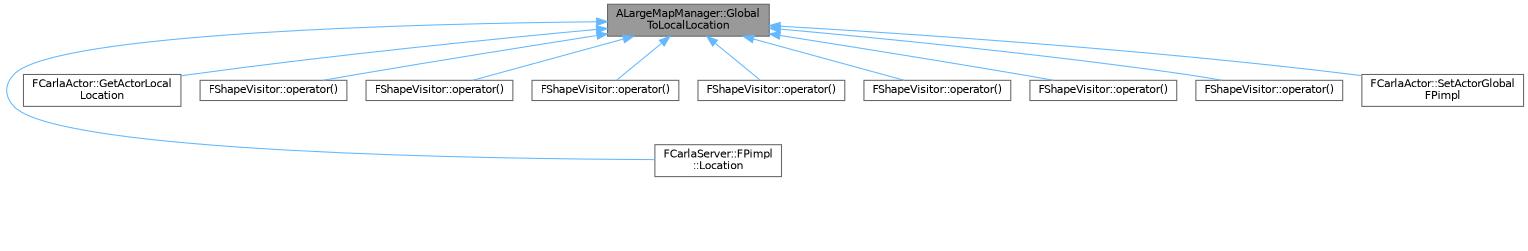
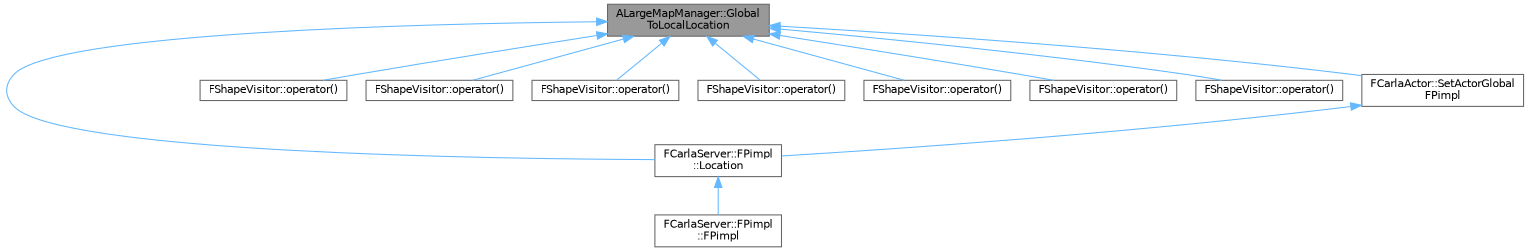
node "FCarlaActor::GetActorLocal Location": removed
edge "FCarlaServer::FPimpl ::Location" -> "FCarlaActor::SetActorGlobal FPimpl": added
node "FCarlaServer::FPimpl ::FPimpl": added
